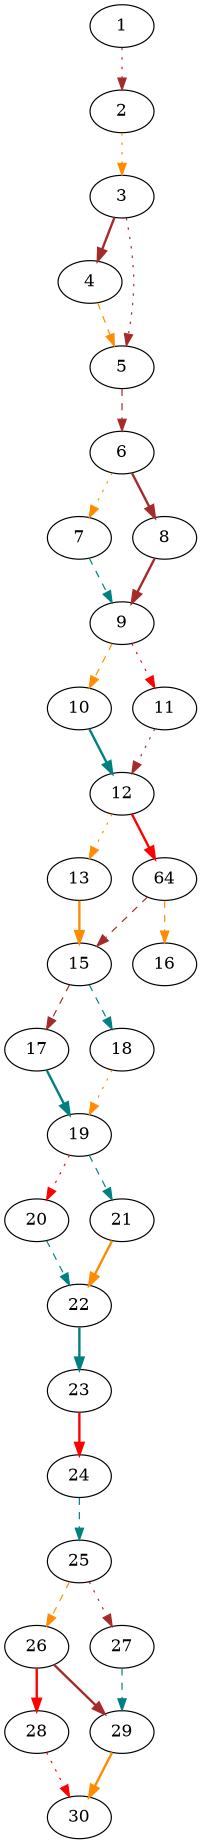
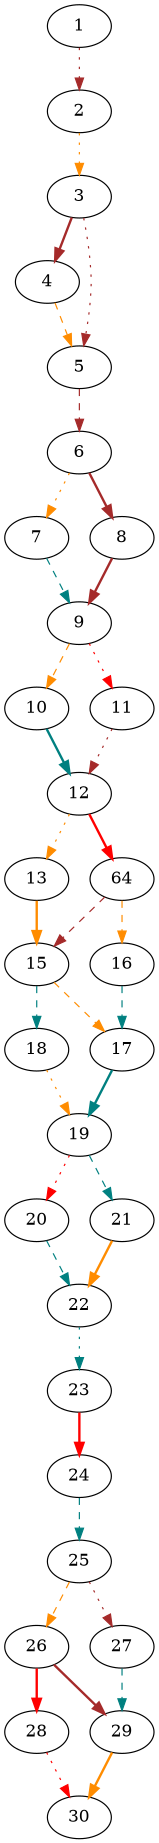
edge "16" -> "17": added
edge "15" -> "17": color brown -> darkorange
edge "22" -> "23": style bold -> dotted
